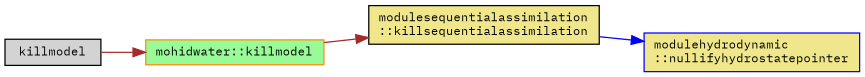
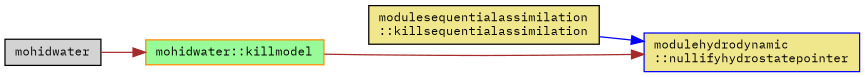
edge "mohidwater::killmodel" -> "modulesequentialassimilation ::killsequentialassimilation": now "mohidwater::killmodel" -> "modulehydrodynamic ::nullifyhydrostatepointer"
node "killmodel": label "killmodel" -> "mohidwater"
